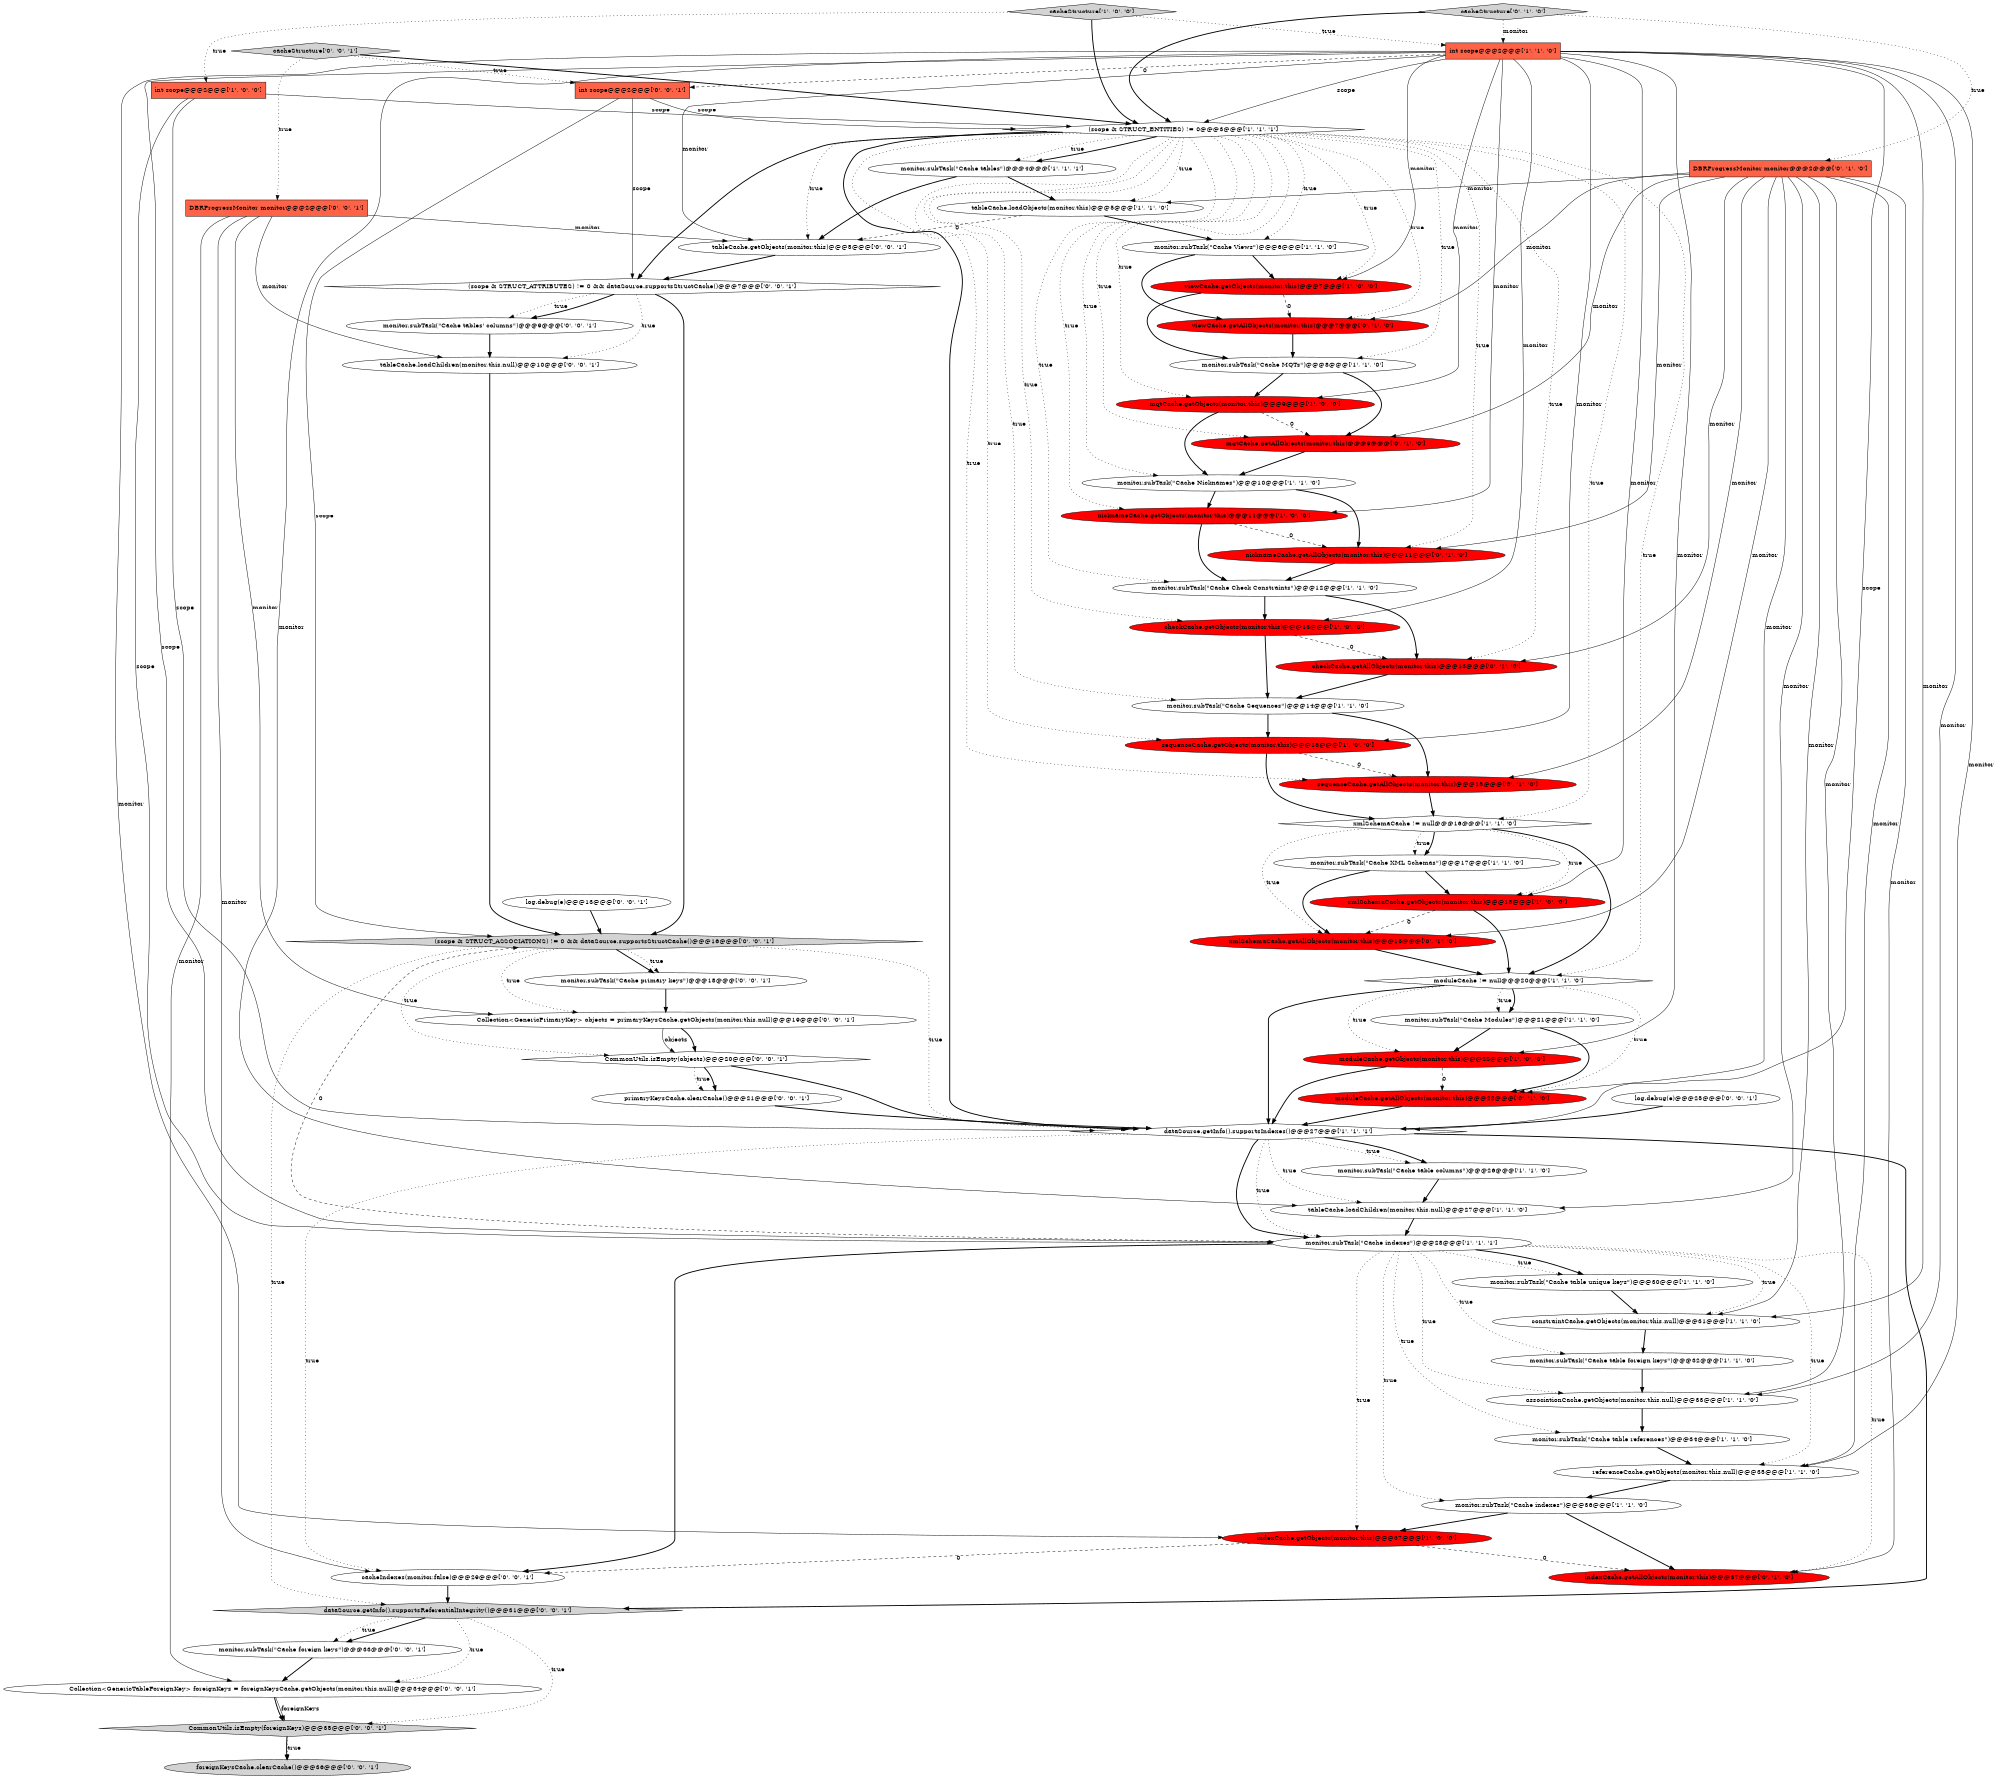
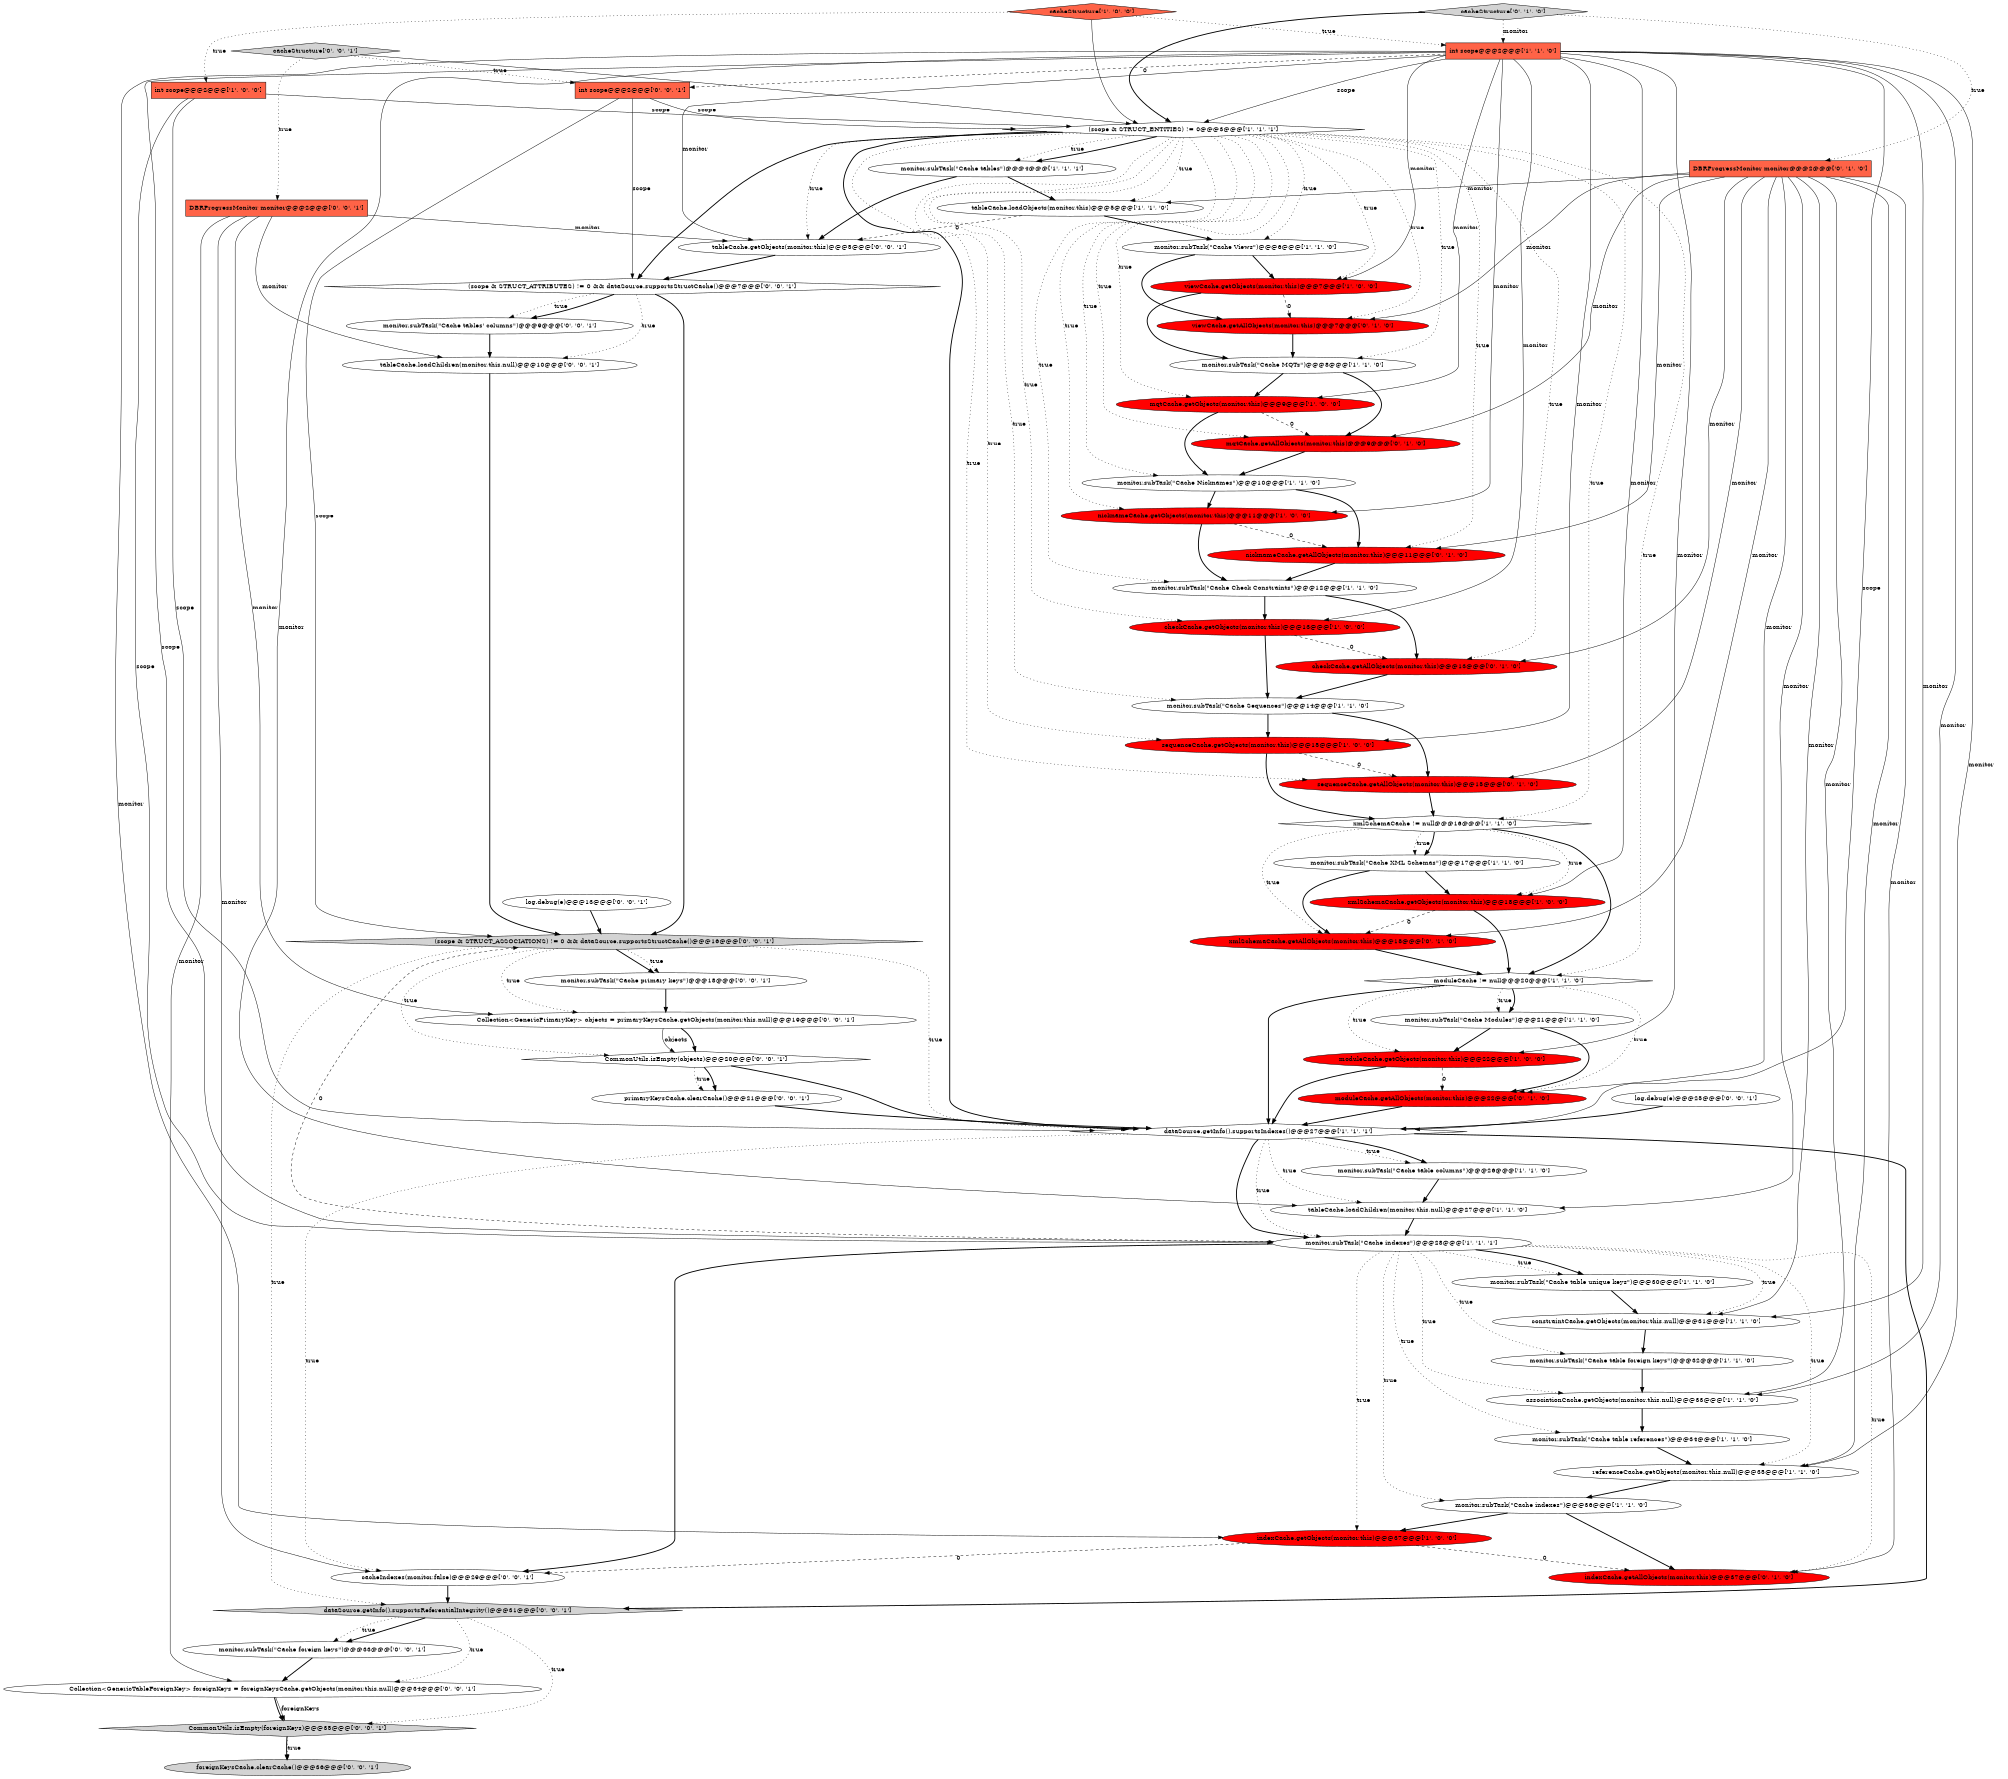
node "cacheStructure['1', '0', '0']": fillcolor lightgray -> tomato
edge "cacheStructure['1', '0', '0']" -> "(scope & STRUCT_ENTITIES) != 0@@@3@@@['1', '1', '1']": style bold -> solid
edge "cacheStructure['0', '0', '1']" -> "(scope & STRUCT_ENTITIES) != 0@@@3@@@['1', '1', '1']": style bold -> solid
